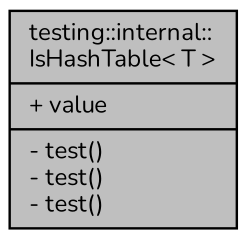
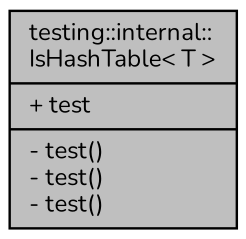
node "testing::internal::": text "+ value" -> "+ test"
